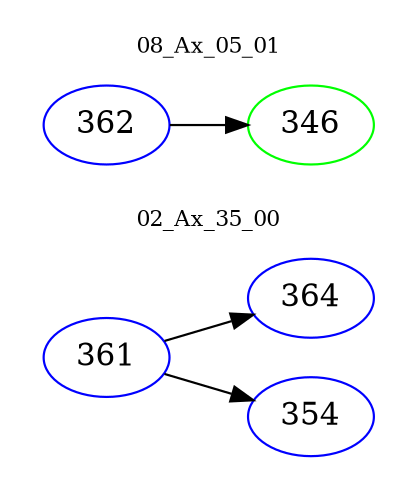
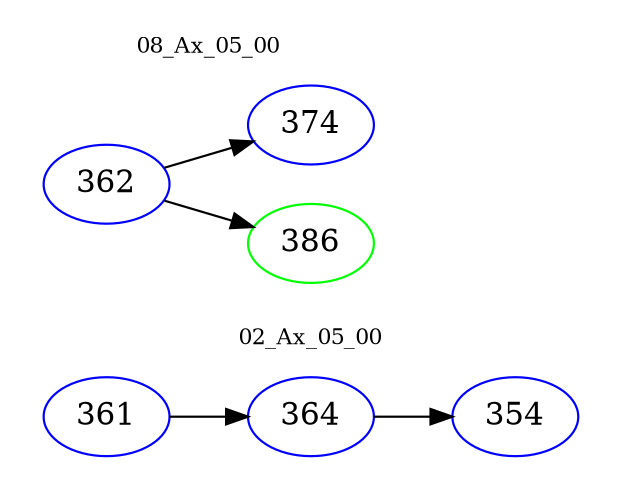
cluster "08_Ax_05_01": label "08_Ax_05_01" -> "08_Ax_05_00"
node "374": added
node "346": label "346" -> "386"
cluster "02_Ax_35_00": label "02_Ax_35_00" -> "02_Ax_05_00"
edge "361" -> "354": now "364" -> "354"
